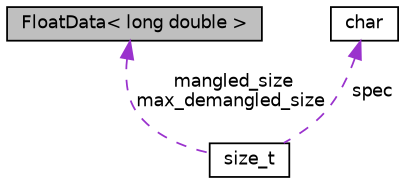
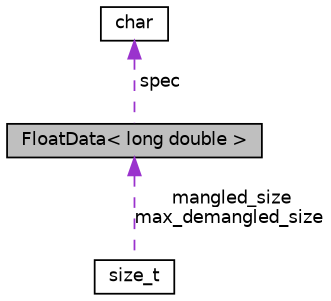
edge "size_t" -> "char": now "FloatData< long double >" -> "char"
